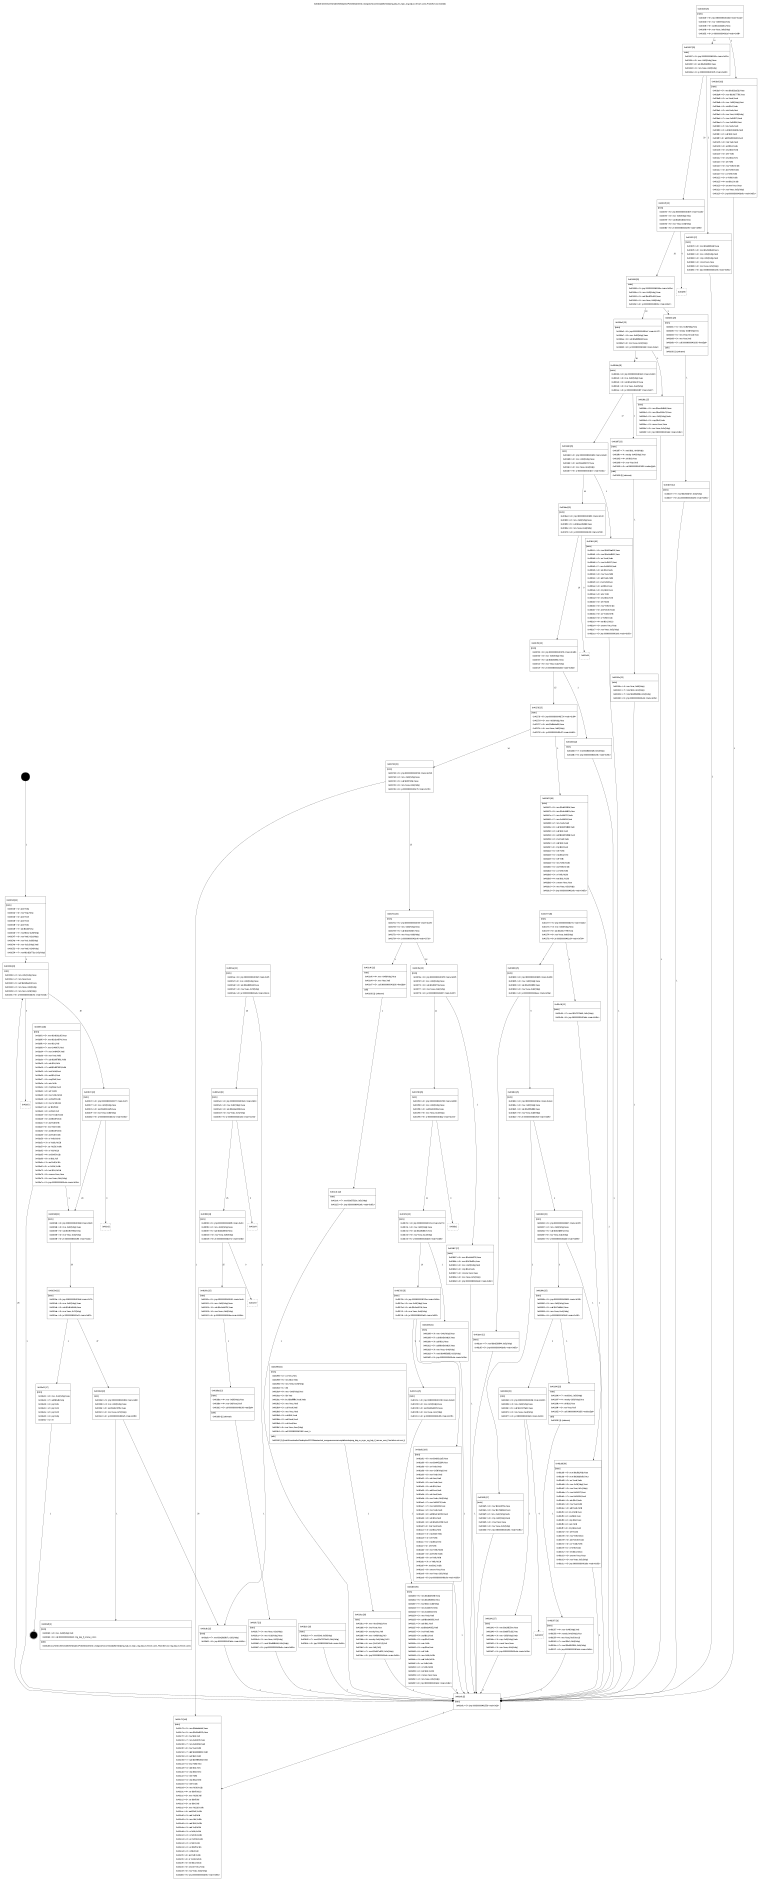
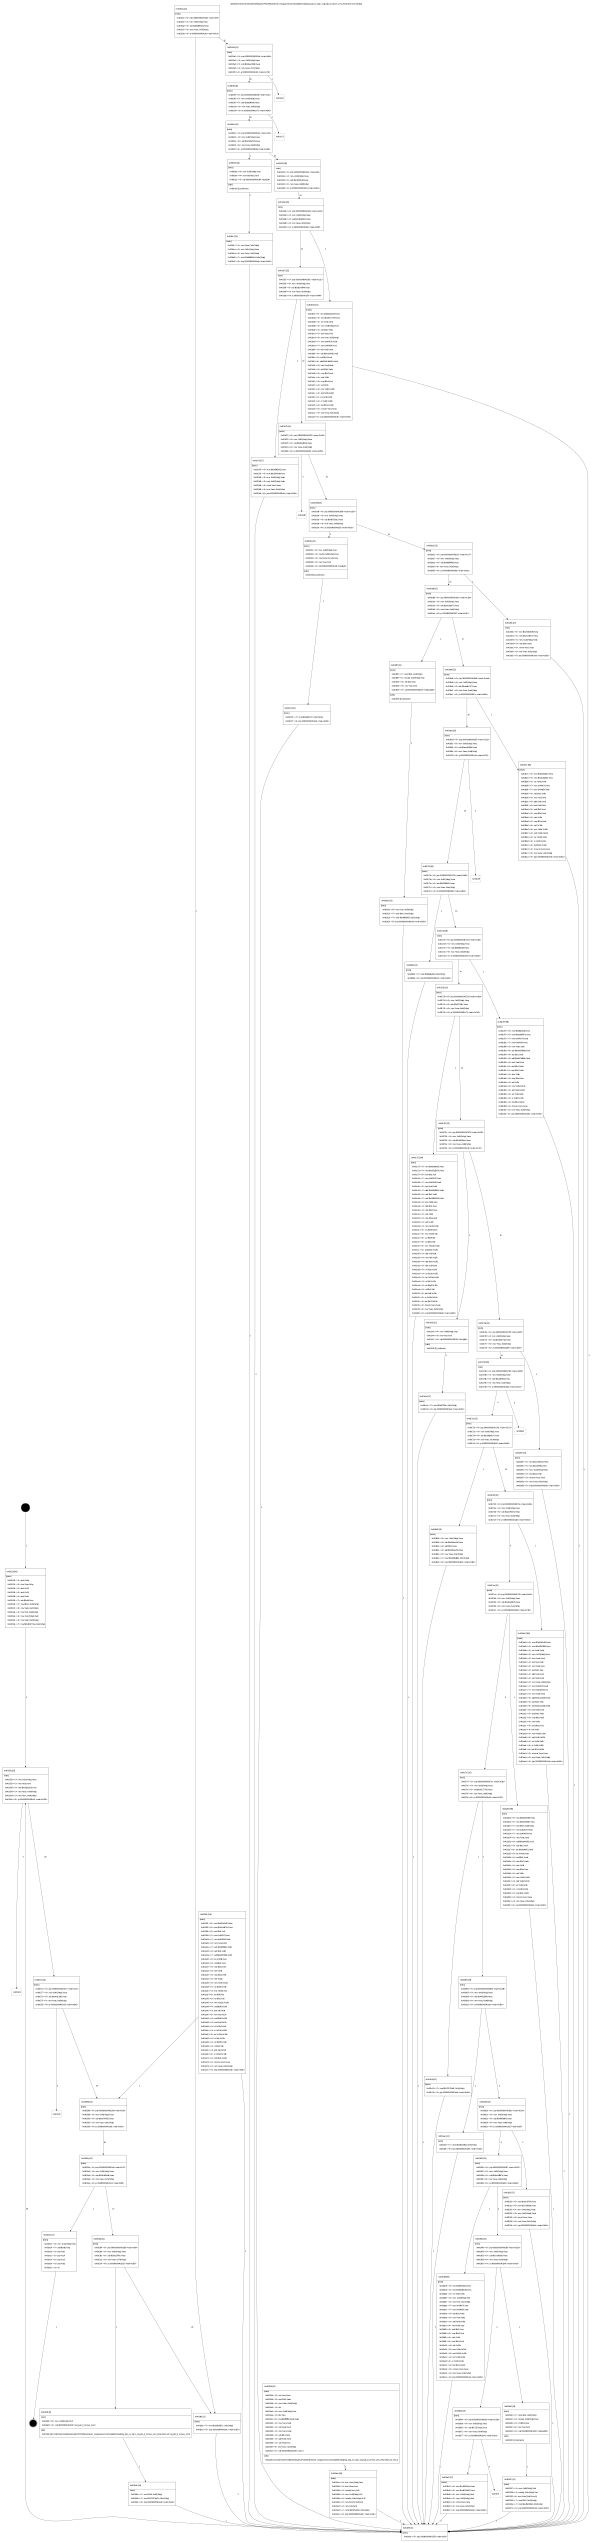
node "0x401625 [25]": added
edge "0x4017ce [25]" -> "0x4017e7 [25]": added, label "8"
edge "0x401e8c [5]" -> "0x401c75 [144]": reversed
edge "0x401b25 [9]" -> "0x401b2e [19]": added, label "1"
